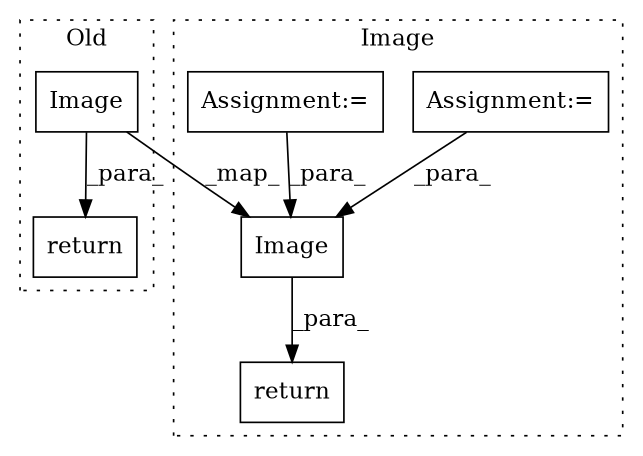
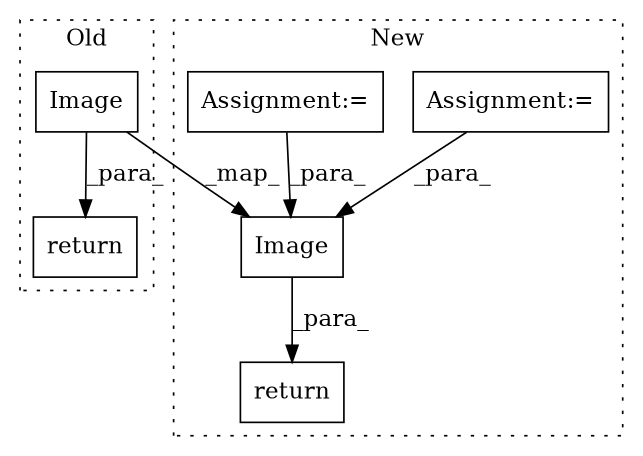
cluster "Image": label "Image" -> "New"
